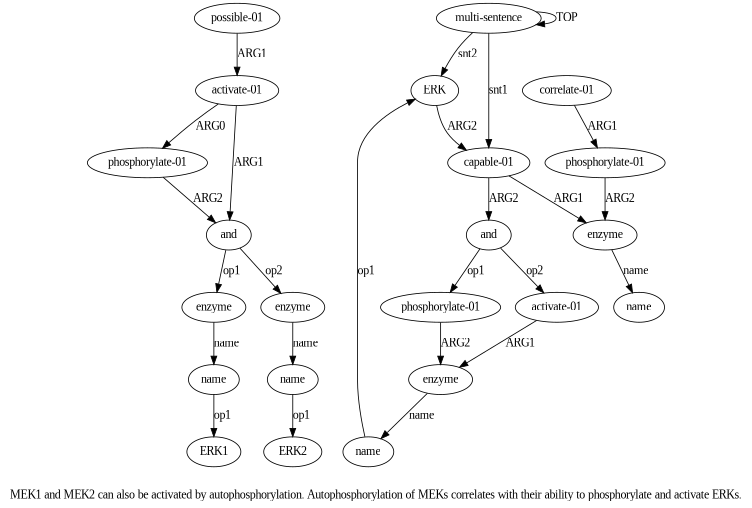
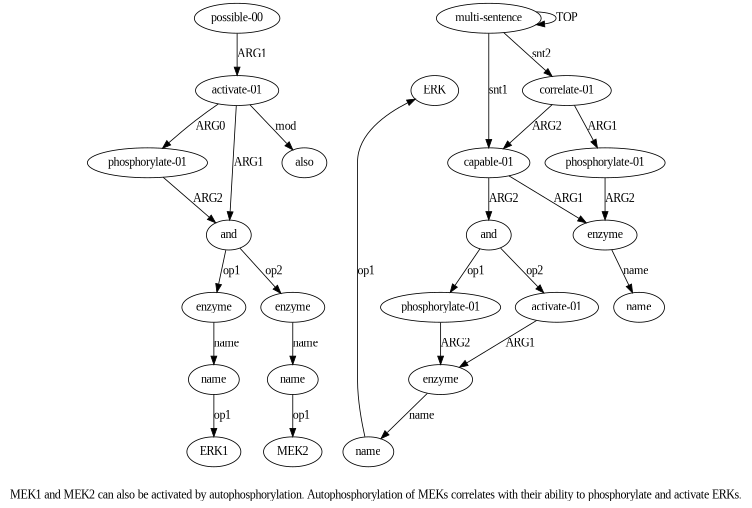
node "possible-01": label "possible-01" -> "possible-00"
edge "multi-sentence" -> "ERK": now "multi-sentence" -> "correlate-01"
edge "ERK" -> "capable-01": now "correlate-01" -> "capable-01"
node "also": added
node "ERK2": label "ERK2" -> "MEK2"
